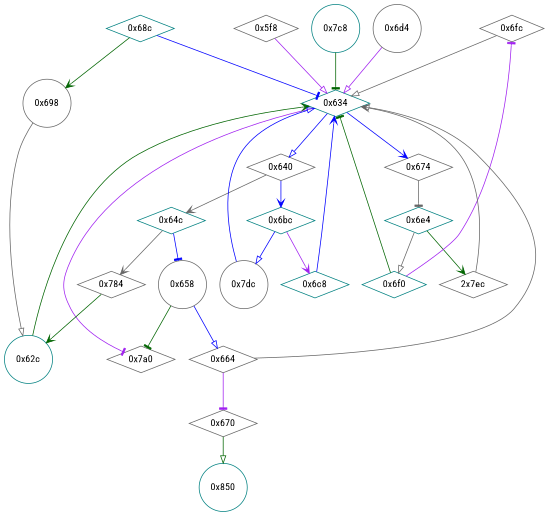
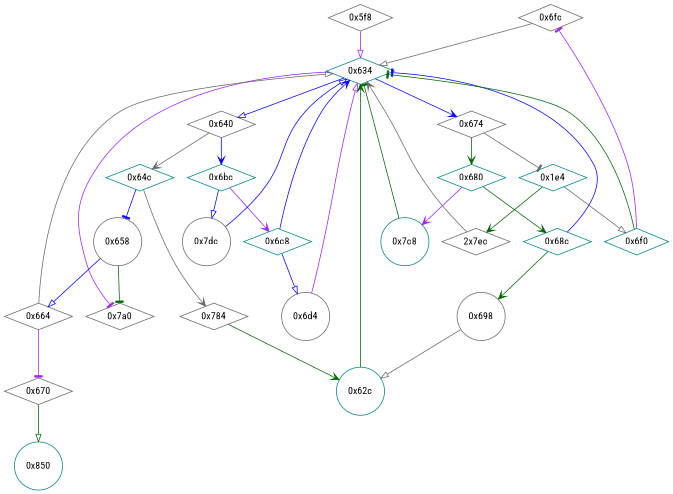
node "0x680": added
node "0x6e4": label "0x6e4" -> "0x1e4"
edge "0x6c8" -> "0x6d4": added
